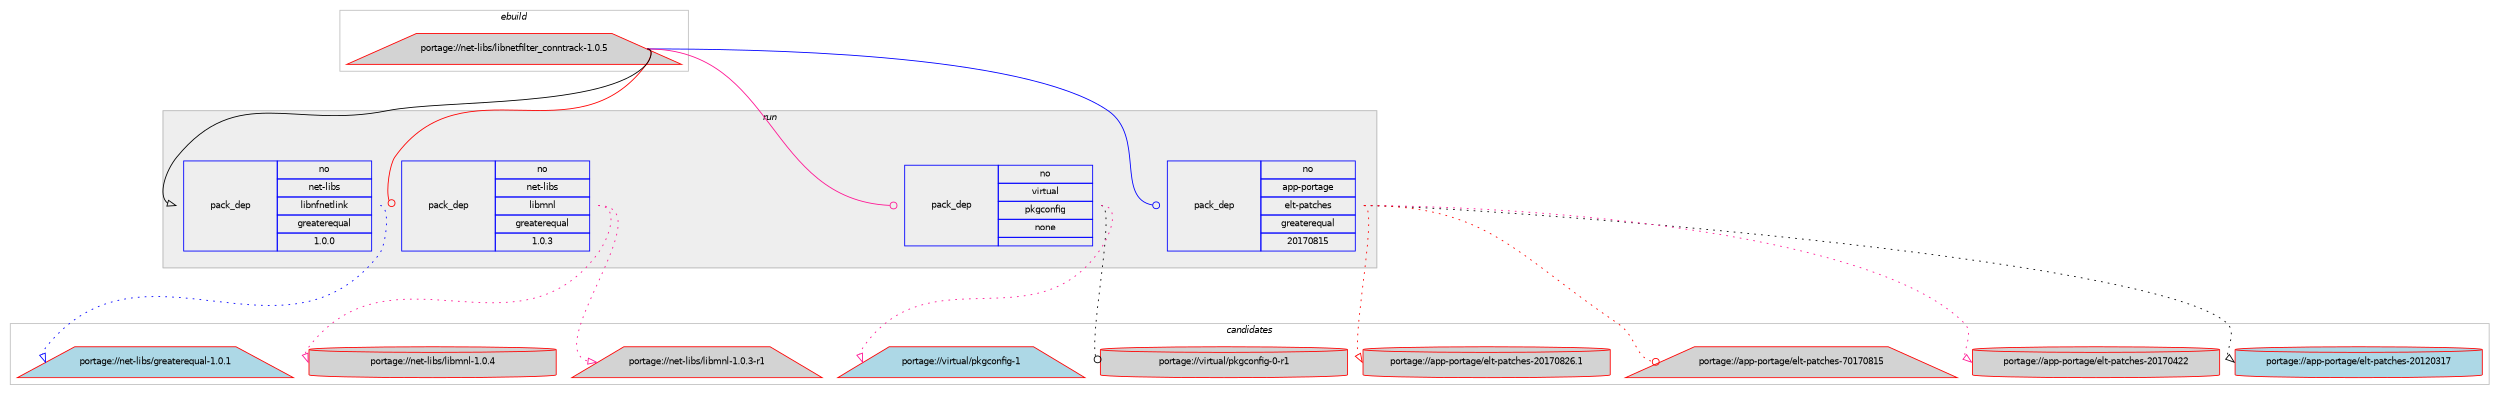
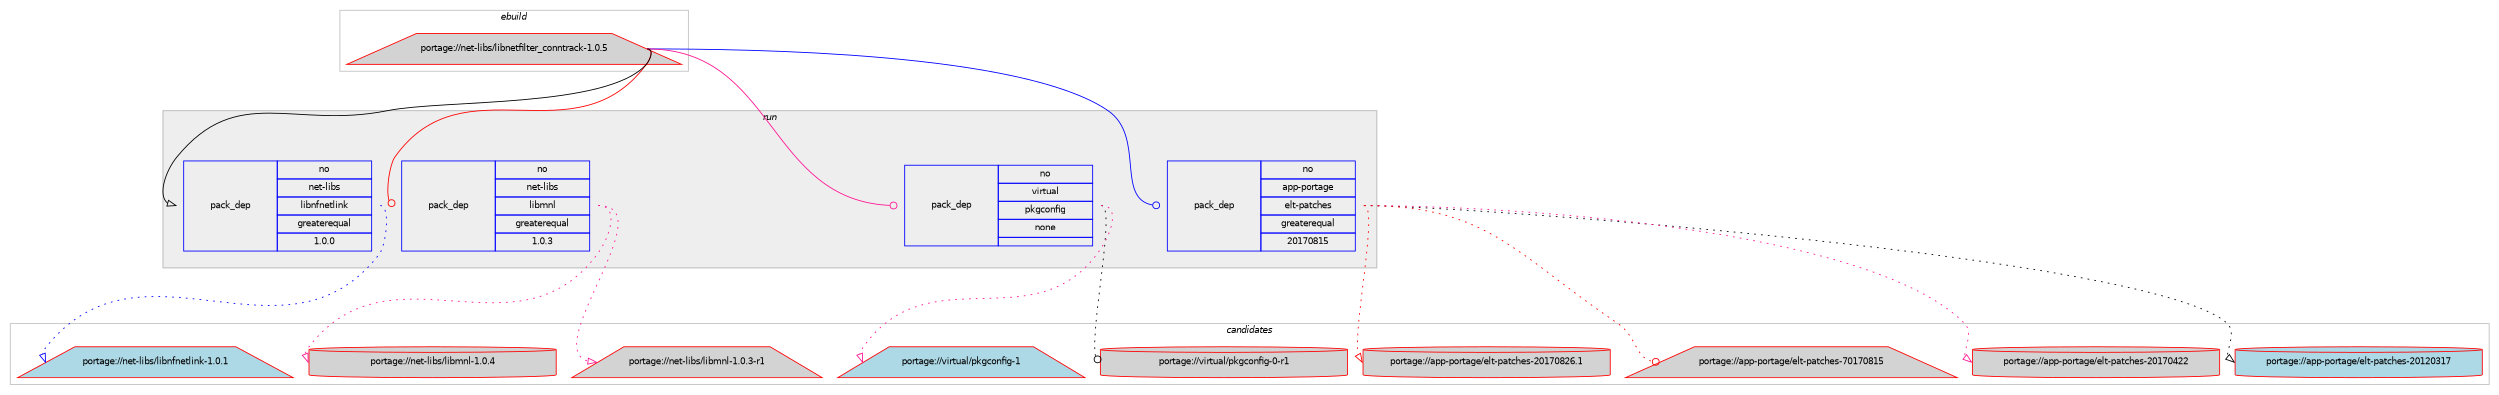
node "portage://net-libs/greaterequal-1.0.1": label "portage://net-libs/greaterequal-1.0.1" -> "portage://net-libs/libnfnetlink-1.0.1"
